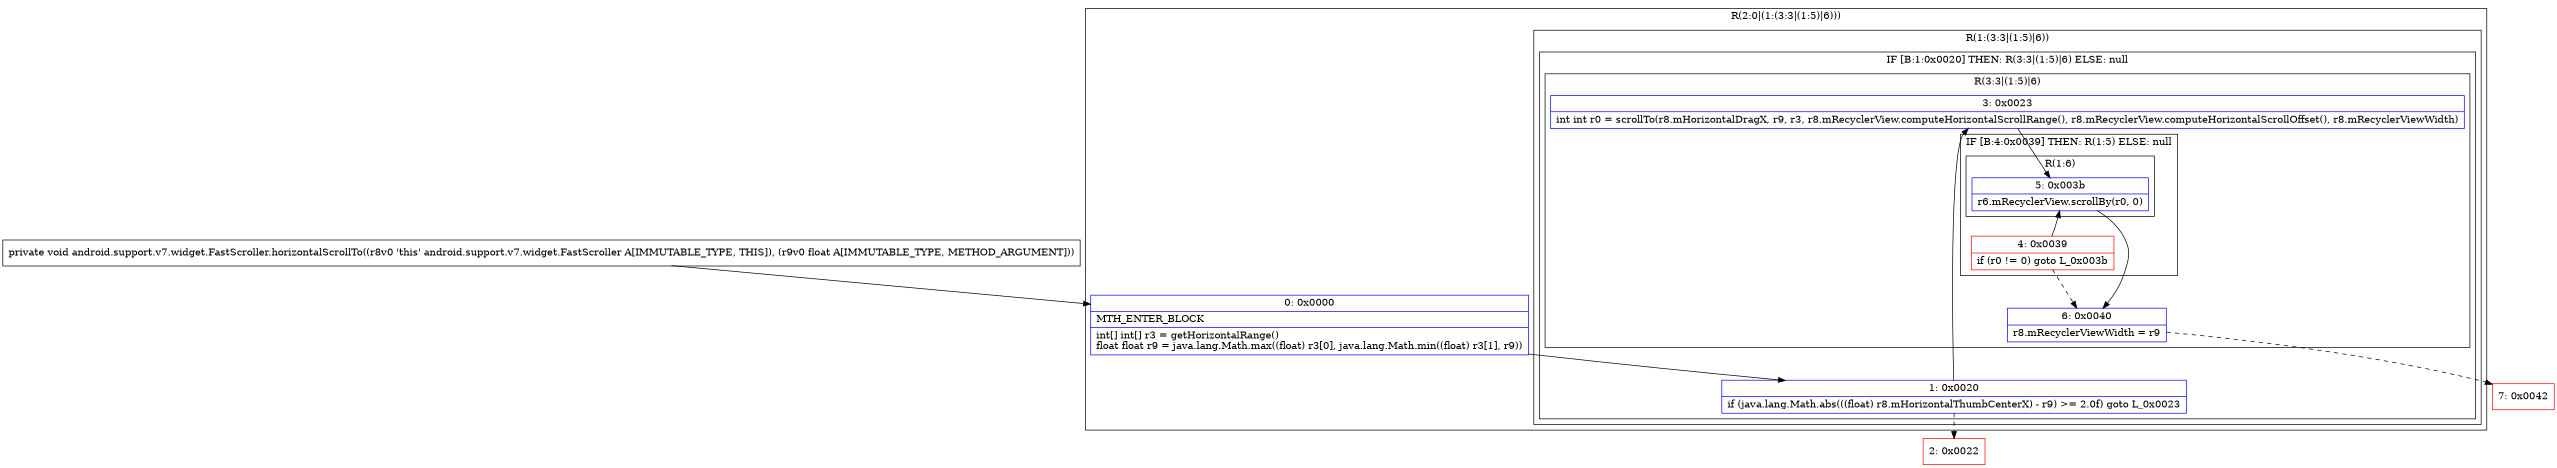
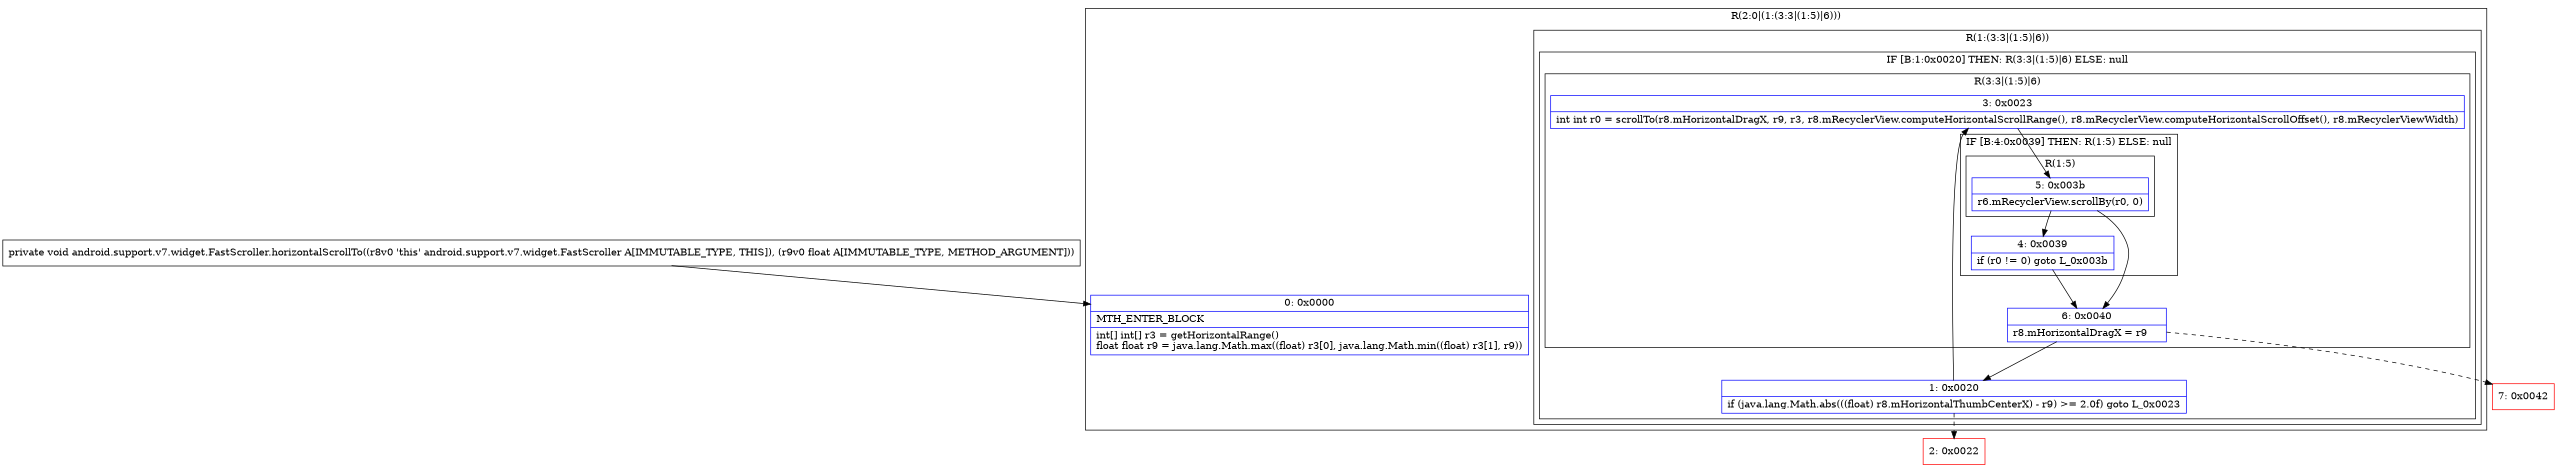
cluster "R(1:6)": label "R(1:6)" -> "R(1:5)"
edge "4: 0x0039" -> "5: 0x003b": reversed
node "4: 0x0039": color red -> blue
edge "4: 0x0039" -> "6: 0x0040": style dashed -> solid
node "6: 0x0040": text "r8.mRecyclerViewWidth = r9" -> "r8.mHorizontalDragX = r9"
edge "0: 0x0000" -> "1: 0x0020": now "6: 0x0040" -> "1: 0x0020"
